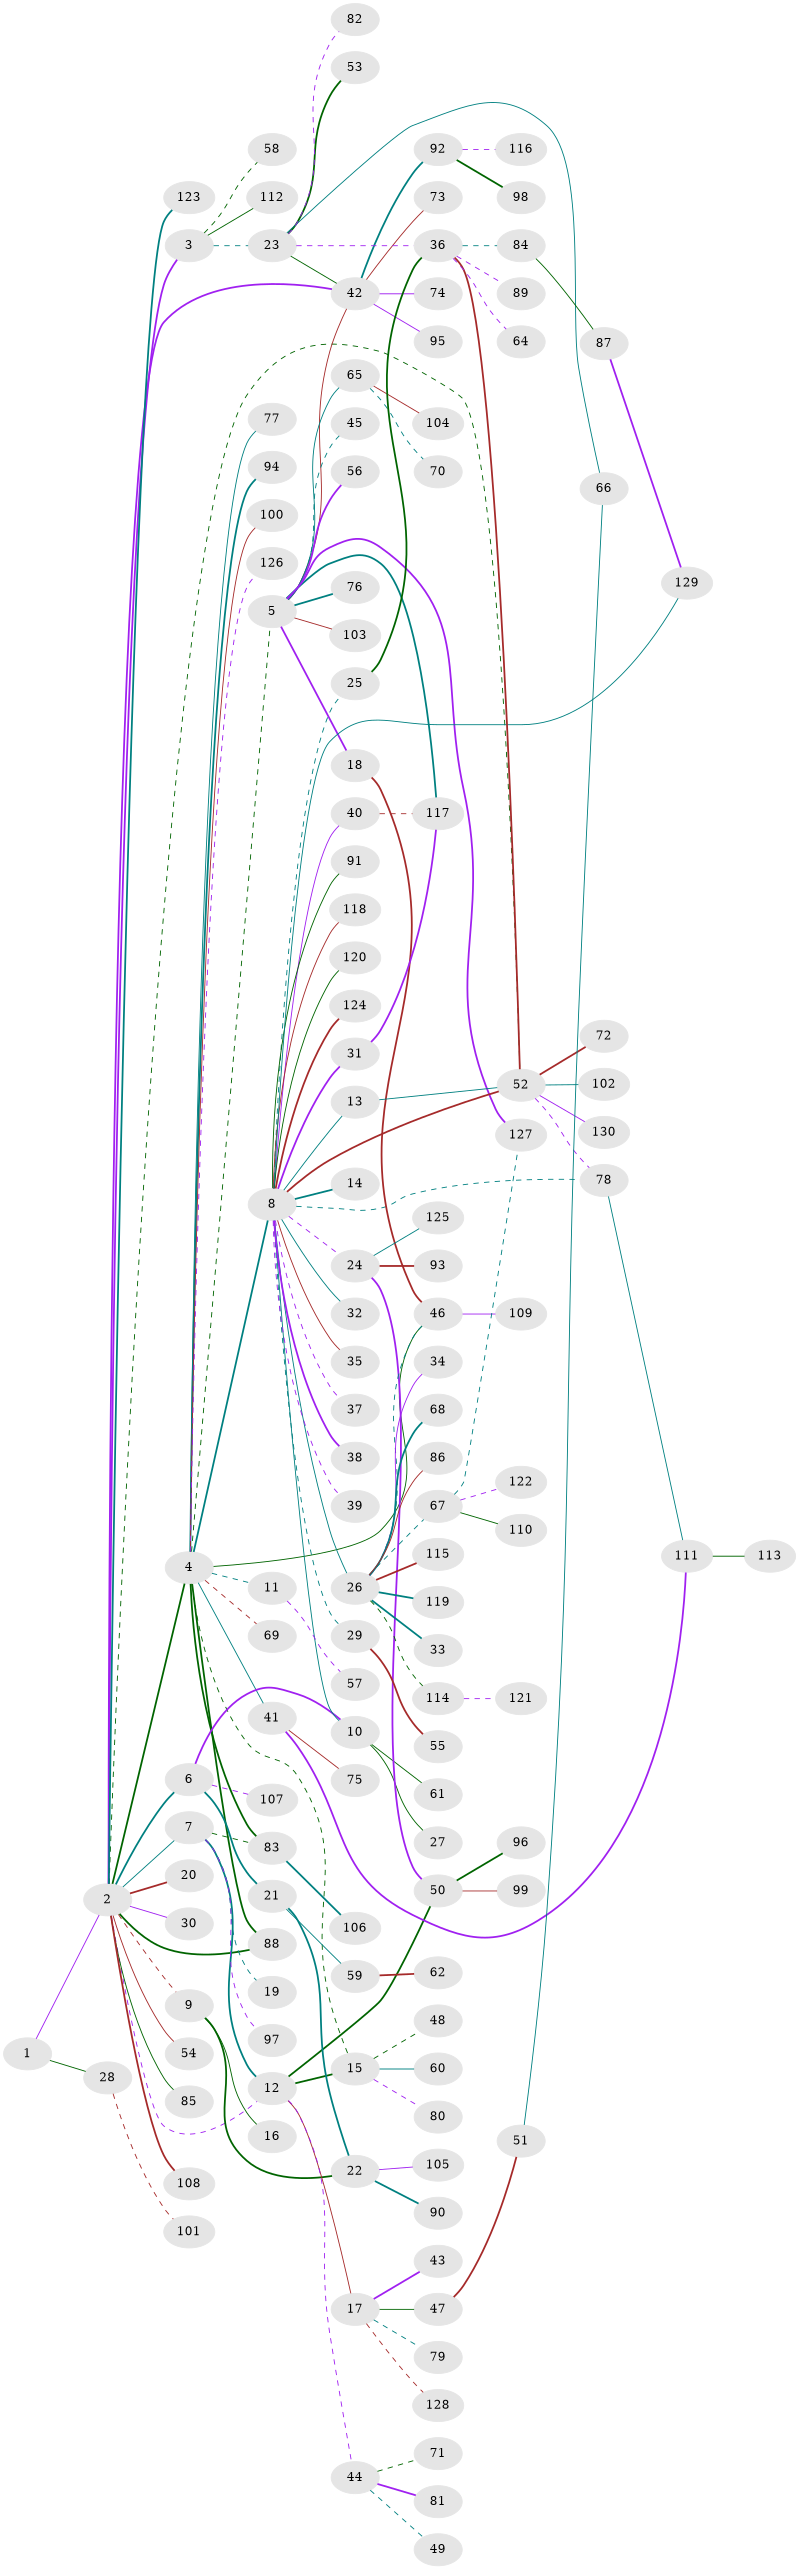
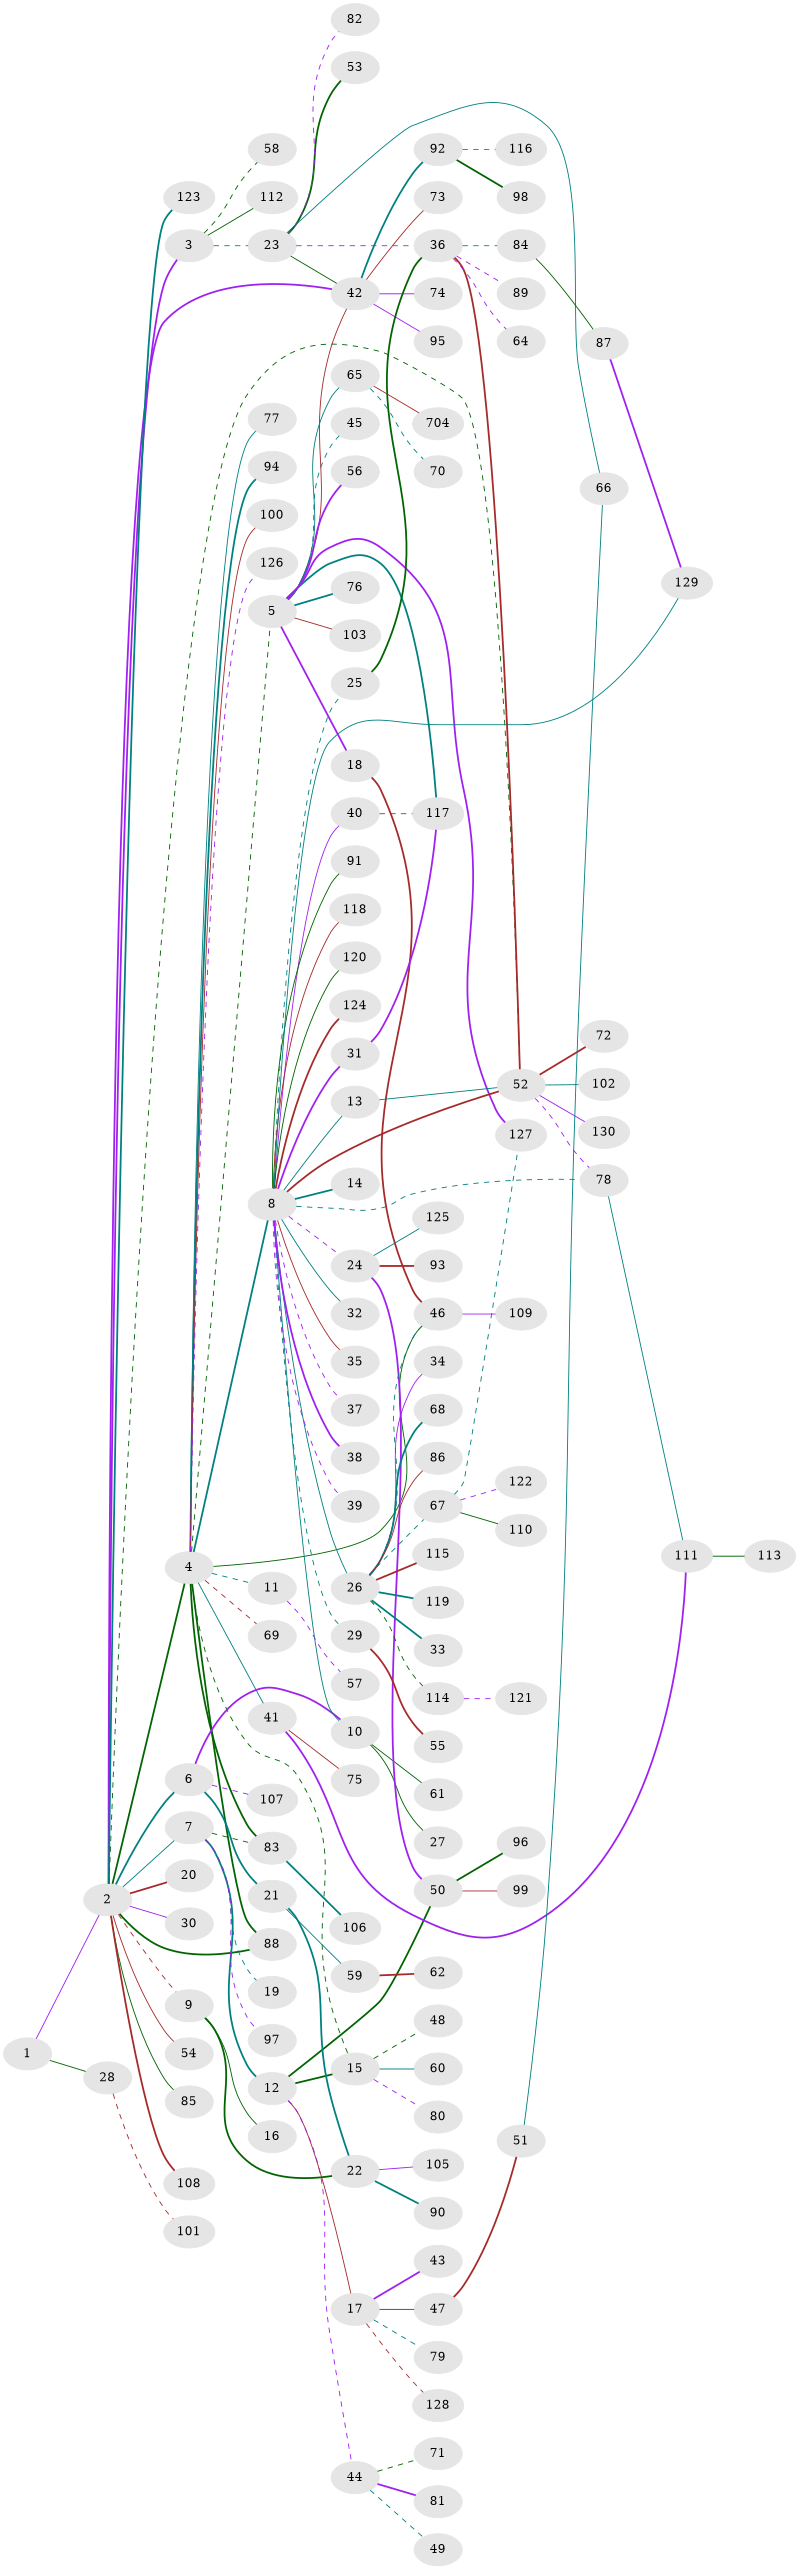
node "104": label "104" -> "704"
edge "2" -- "12": removed
